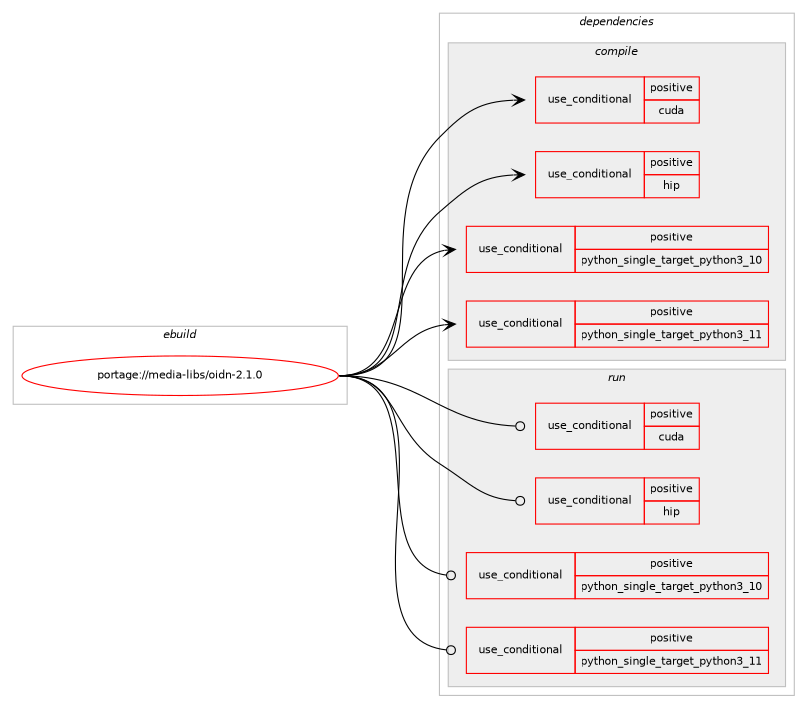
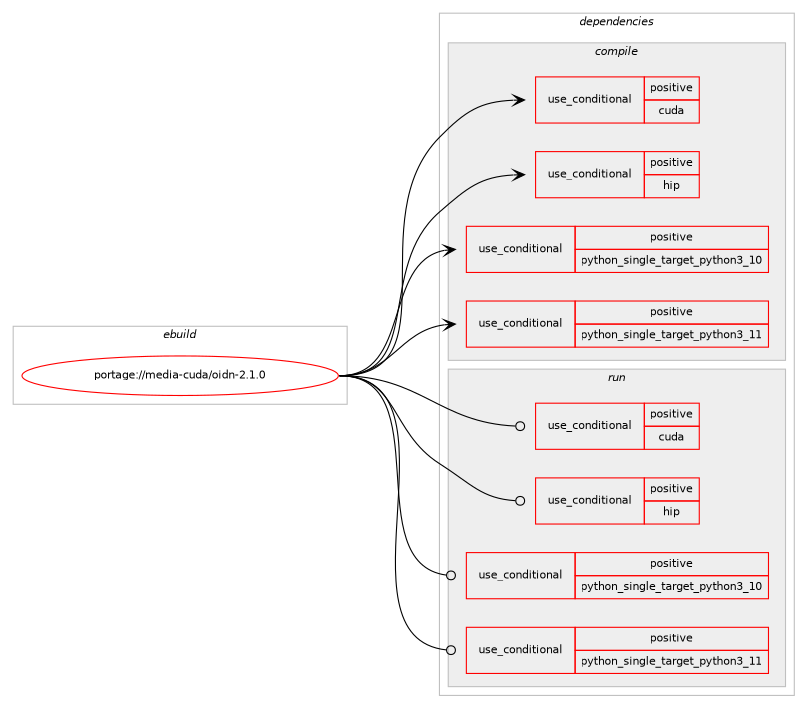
node "portage://media-libs/oidn-2.1.0": label "portage://media-libs/oidn-2.1.0" -> "portage://media-cuda/oidn-2.1.0"
